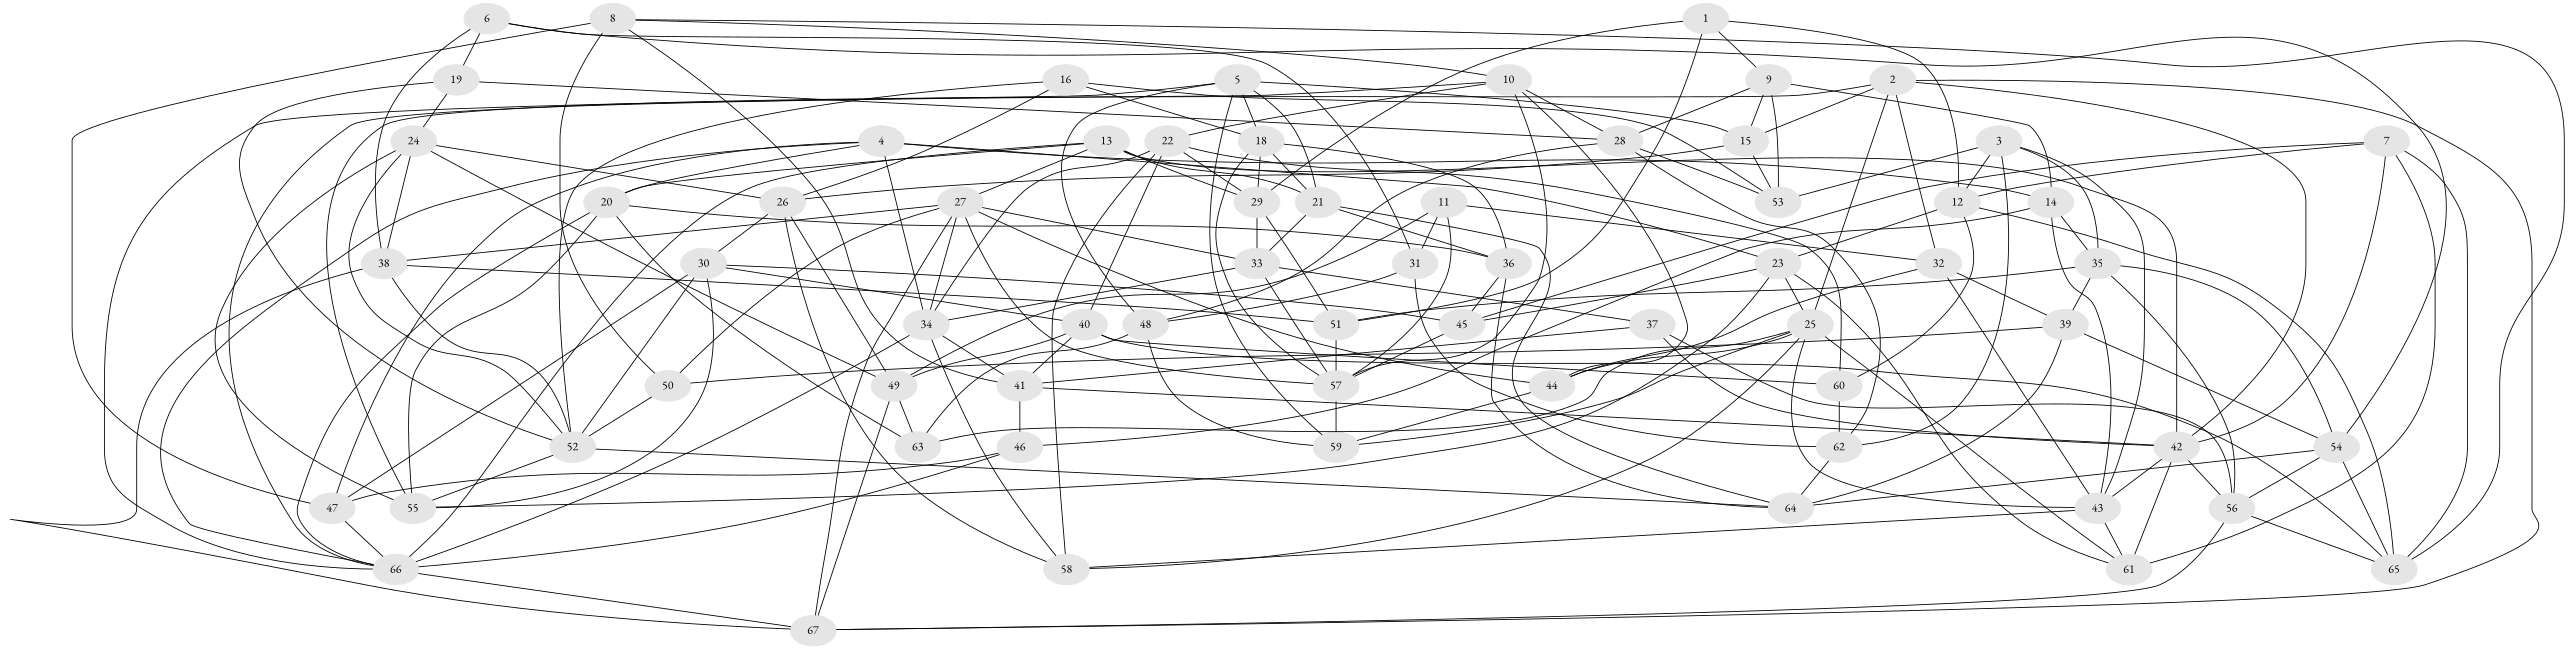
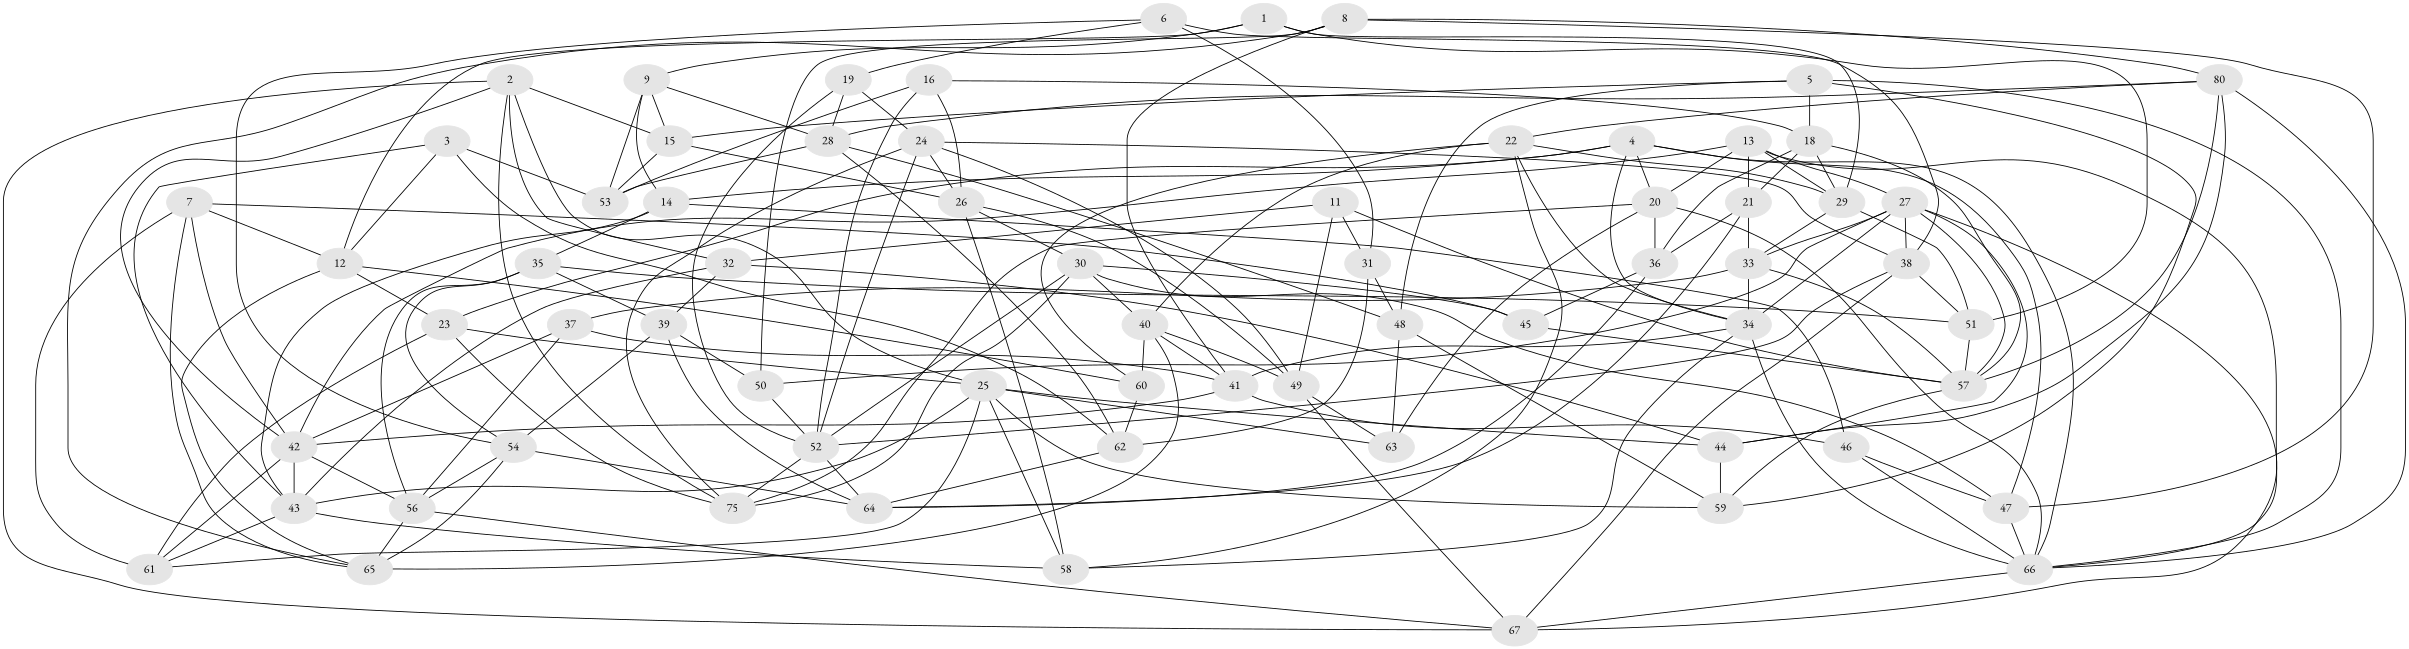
node "10": label "10" -> "80"
edge "5" -- "21": removed
edge "3" -- "35": removed
edge "23" -- "45": removed
node "55": label "55" -> "75"
